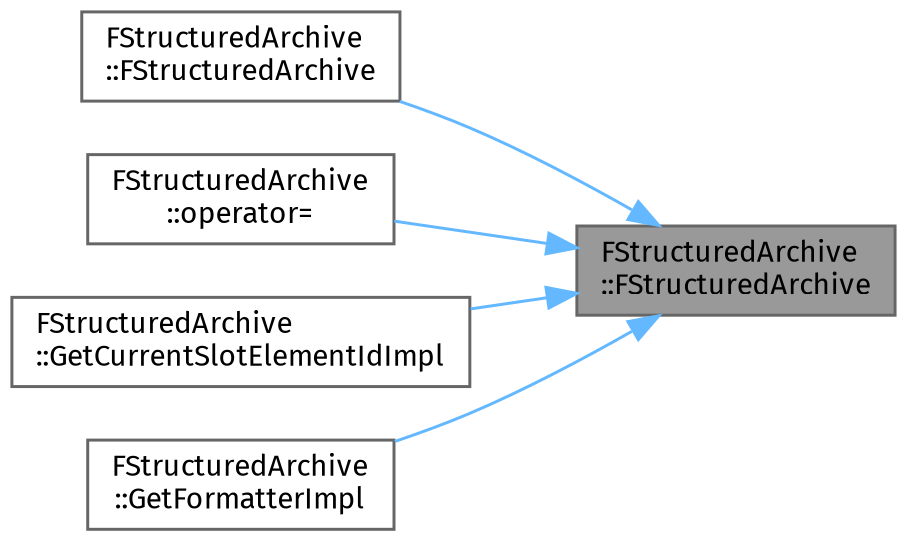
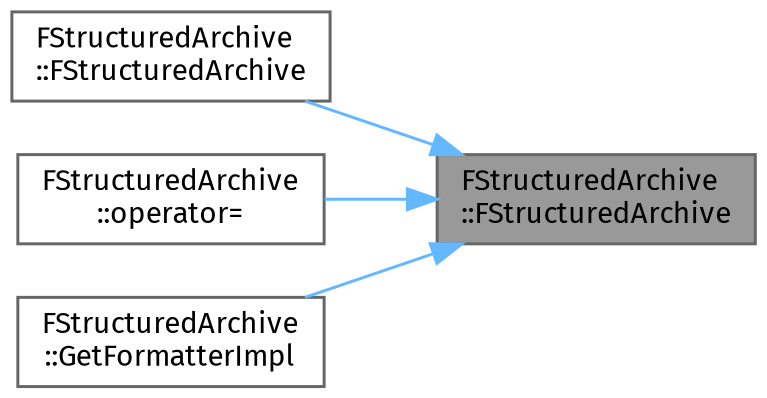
node "FStructuredArchive ::GetCurrentSlotElementIdImpl": removed
